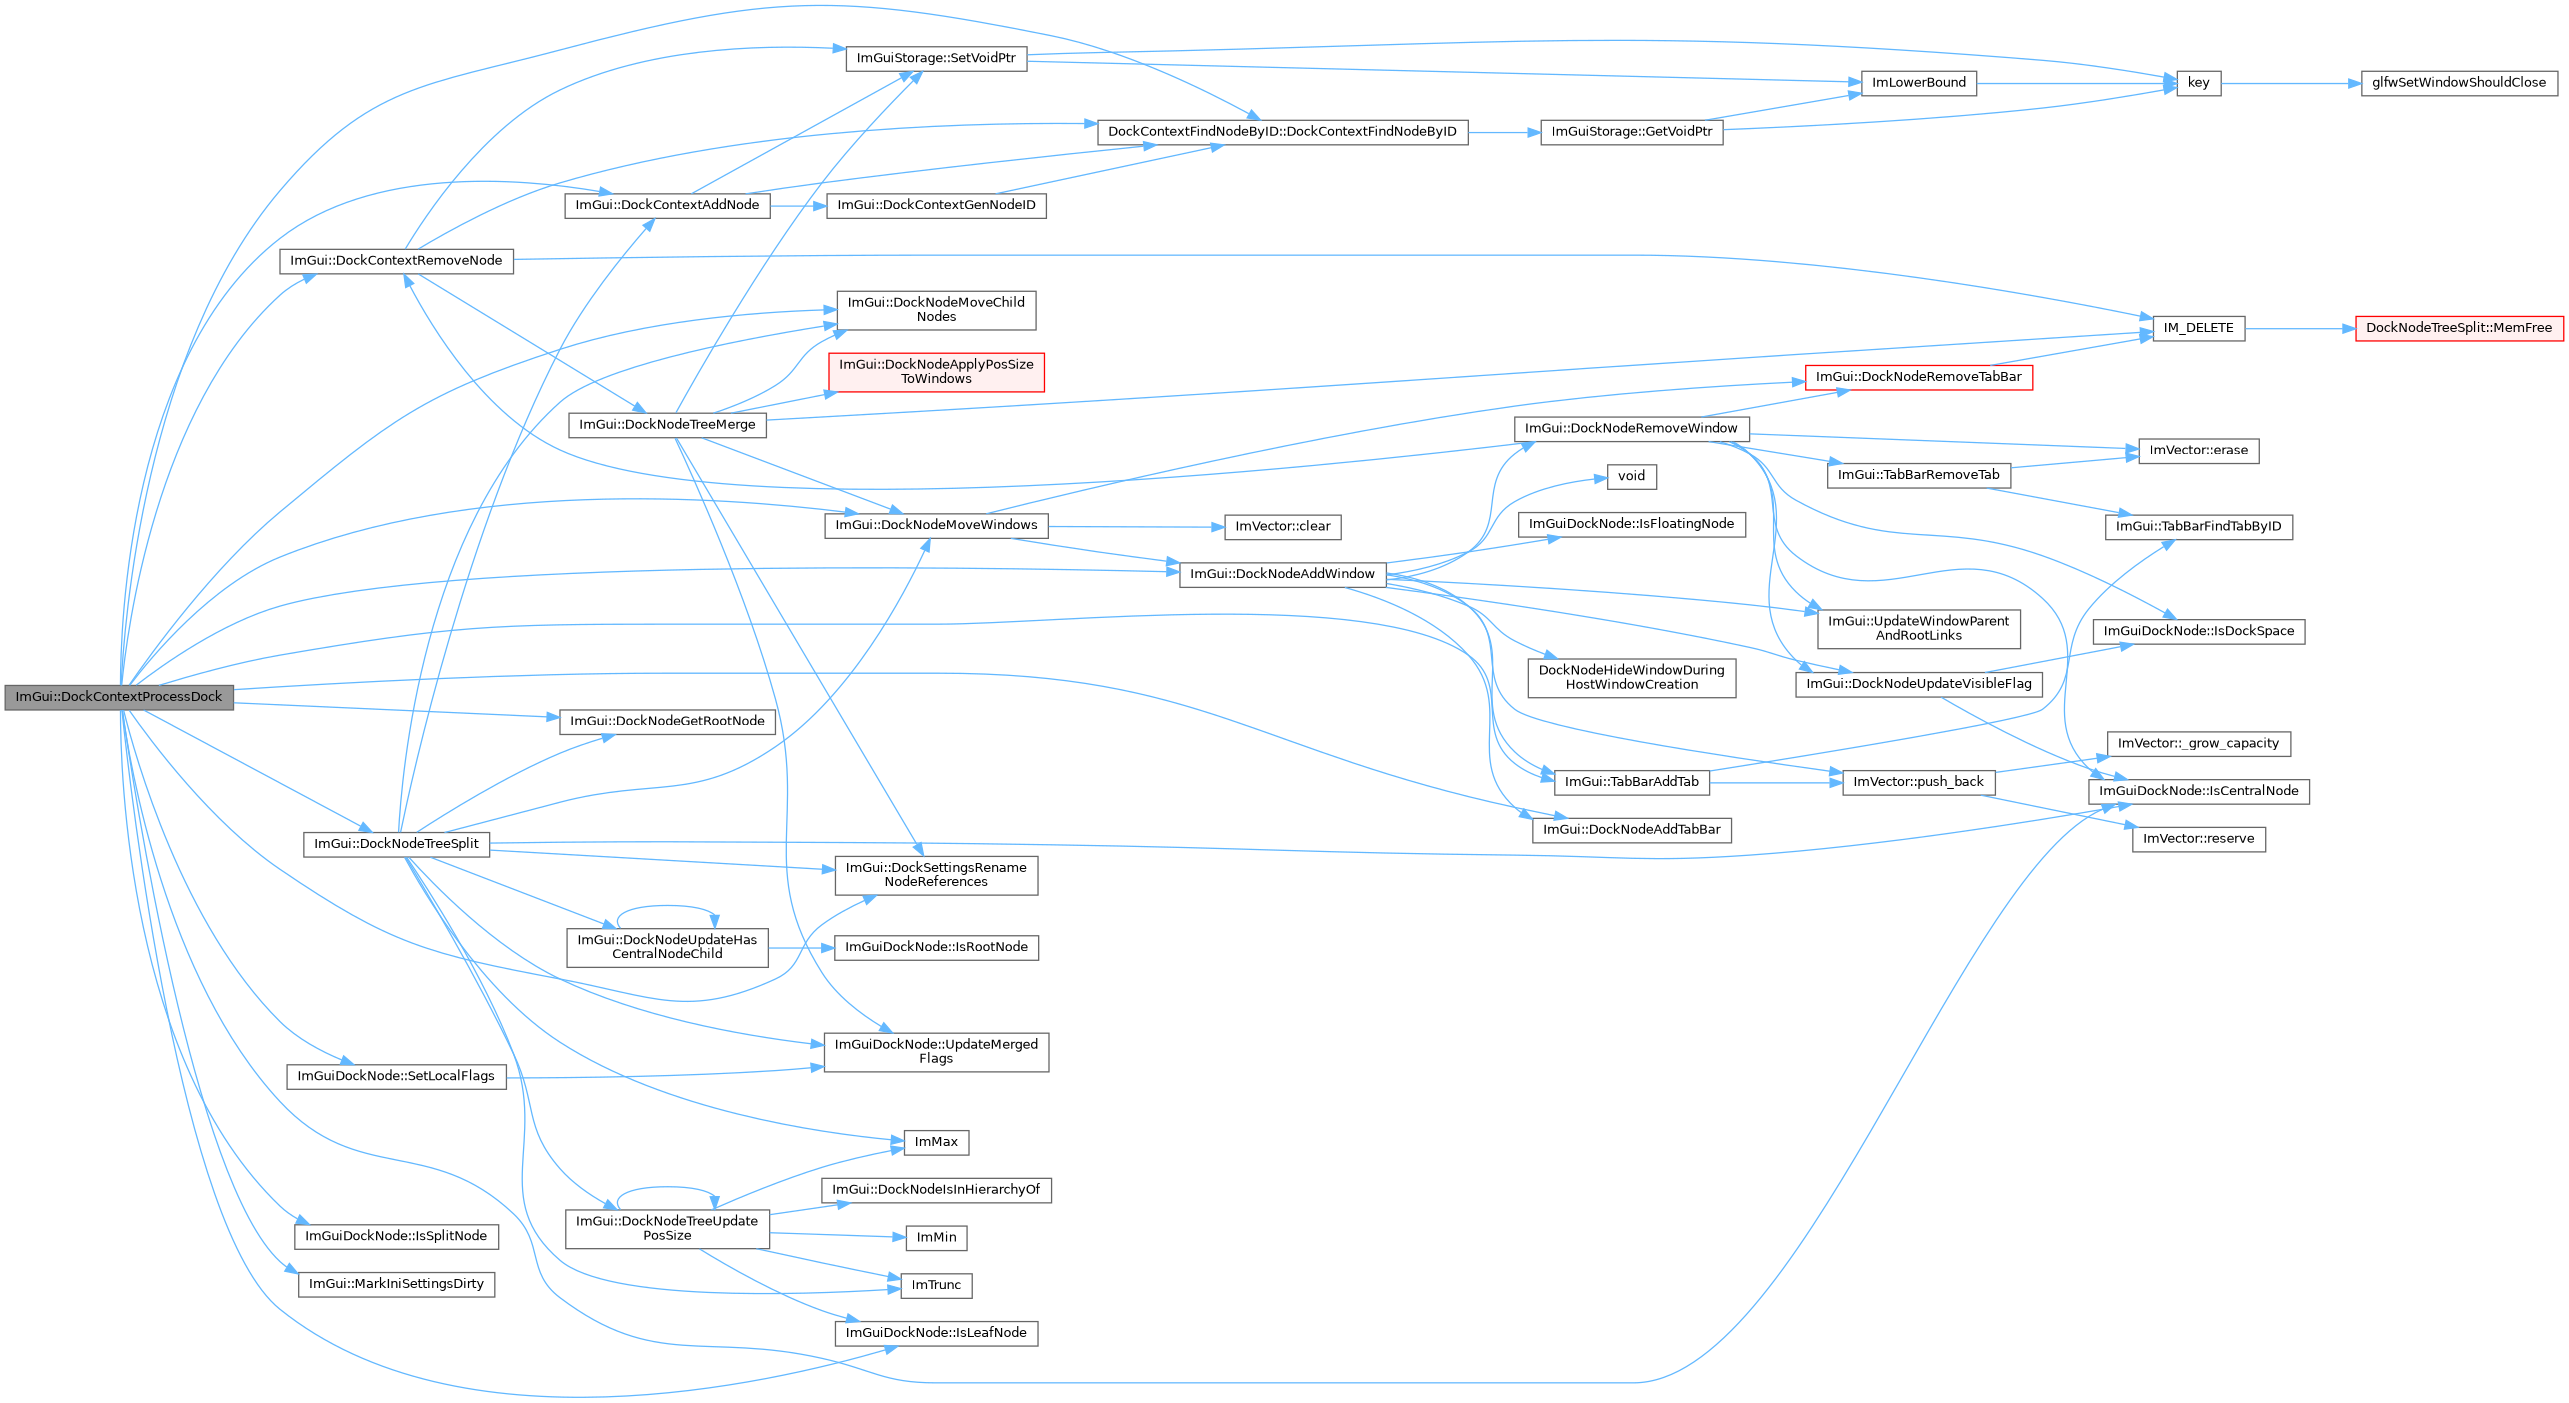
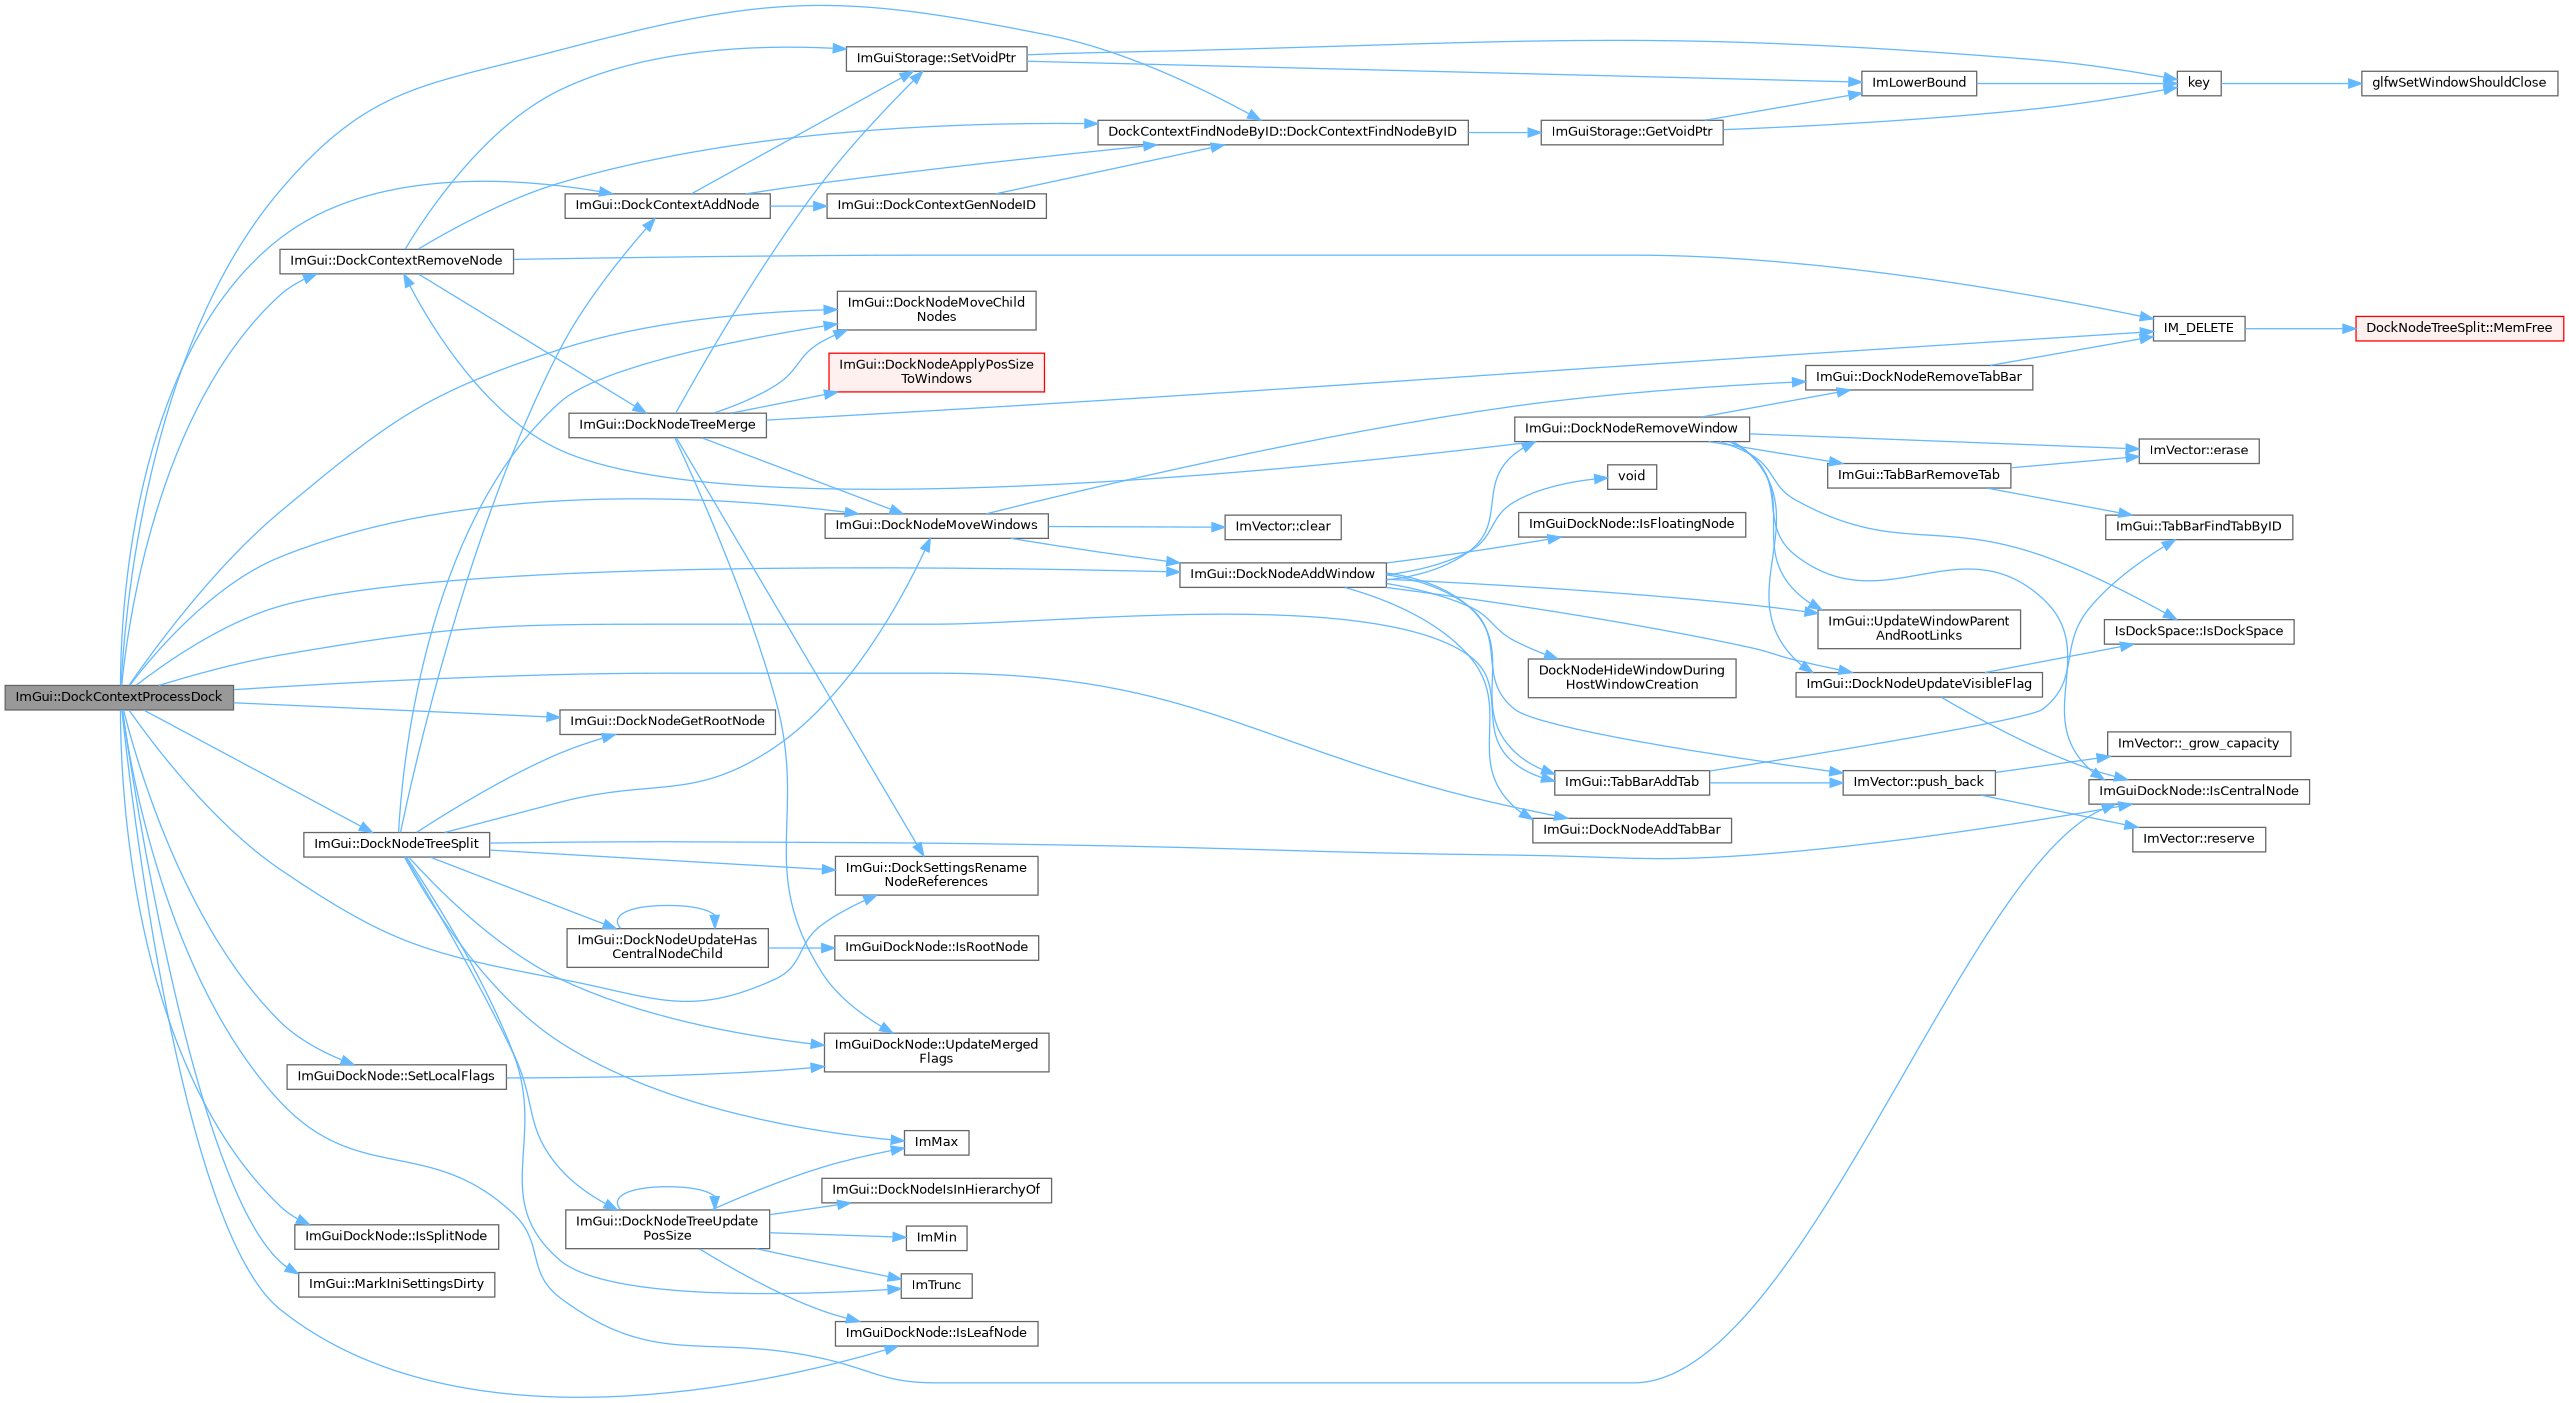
node "ImGui::DockNodeRemoveTabBar": color red -> grey40
node "ImGuiDockNode::IsDockSpace": label "ImGuiDockNode::IsDockSpace" -> "IsDockSpace::IsDockSpace"
